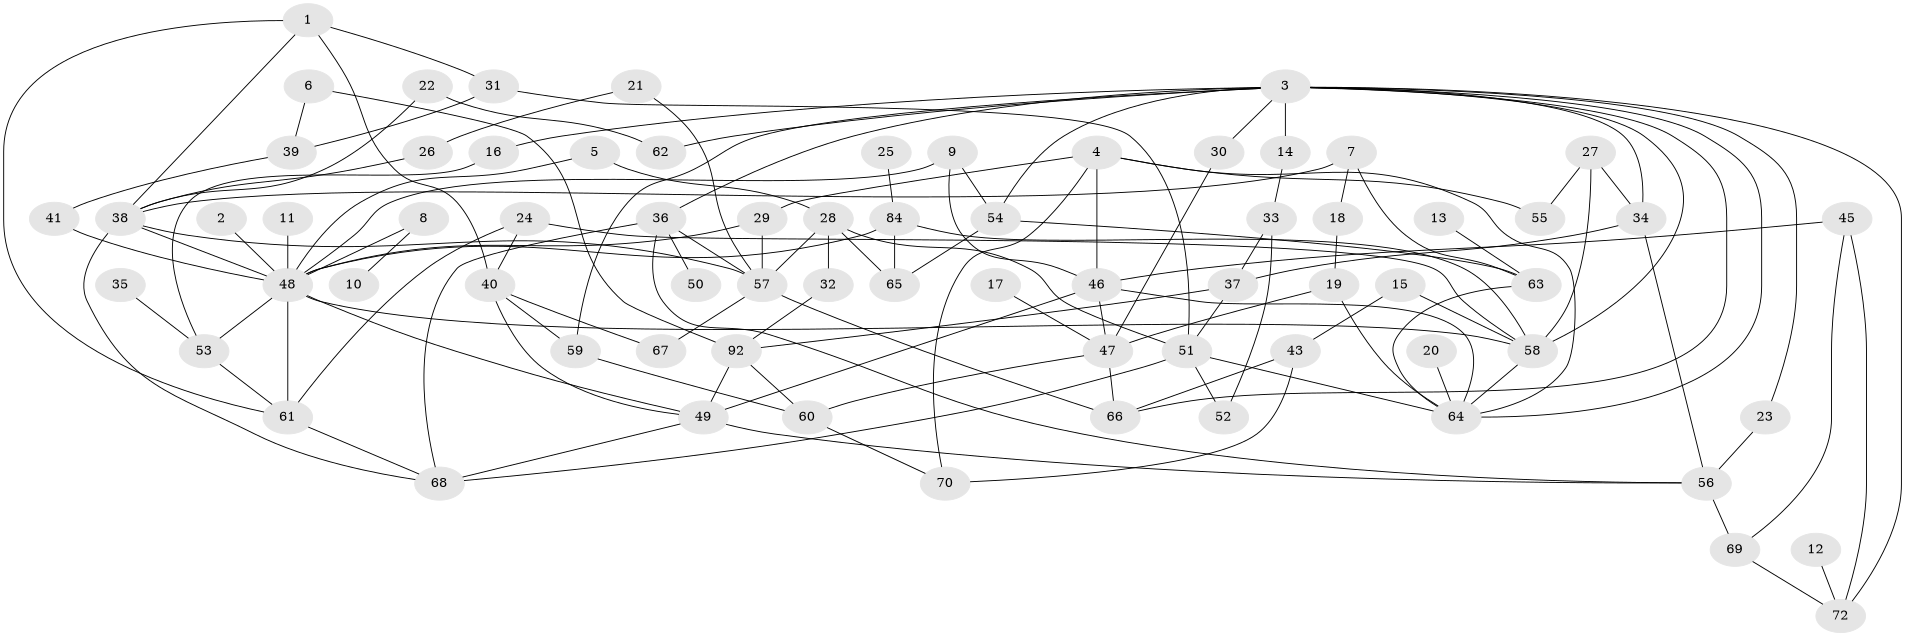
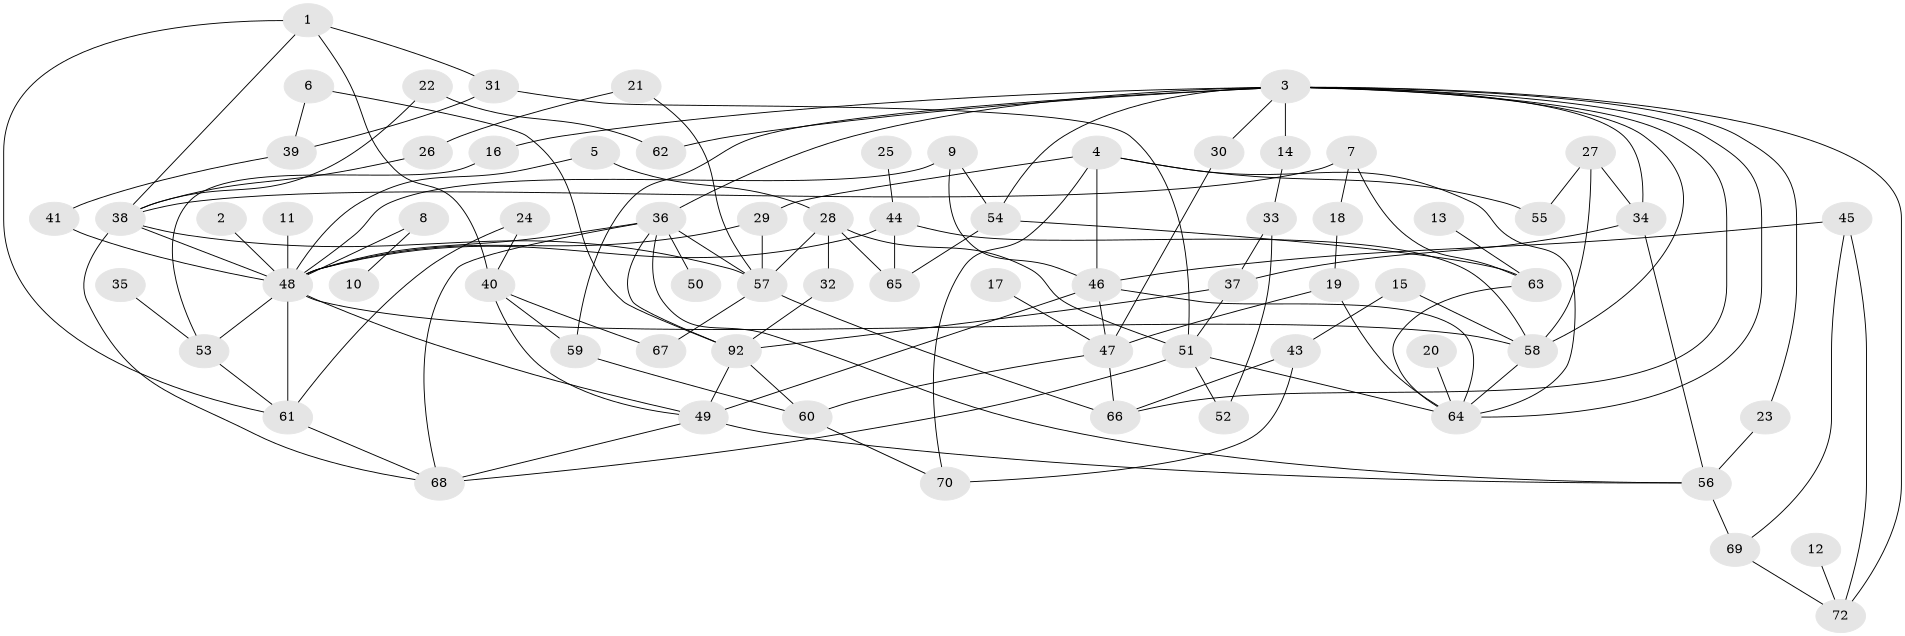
node "84": label "84" -> "44"
edge "24" -- "58": removed
edge "36" -- "48": added
edge "36" -- "92": added
